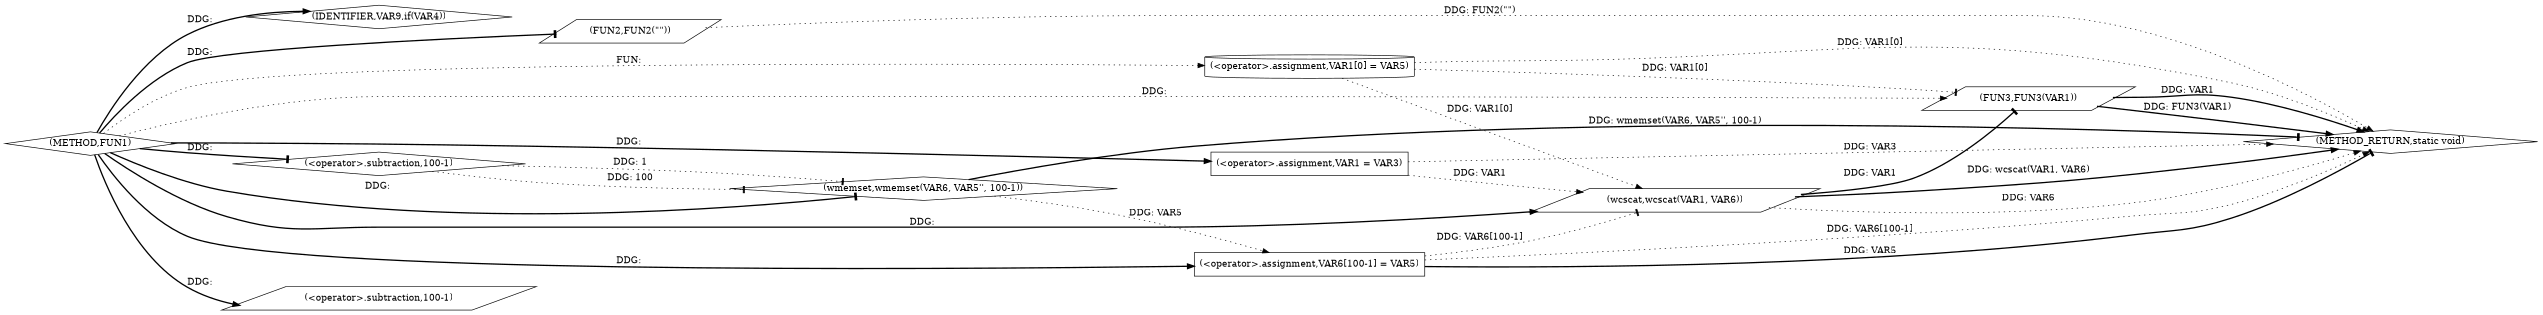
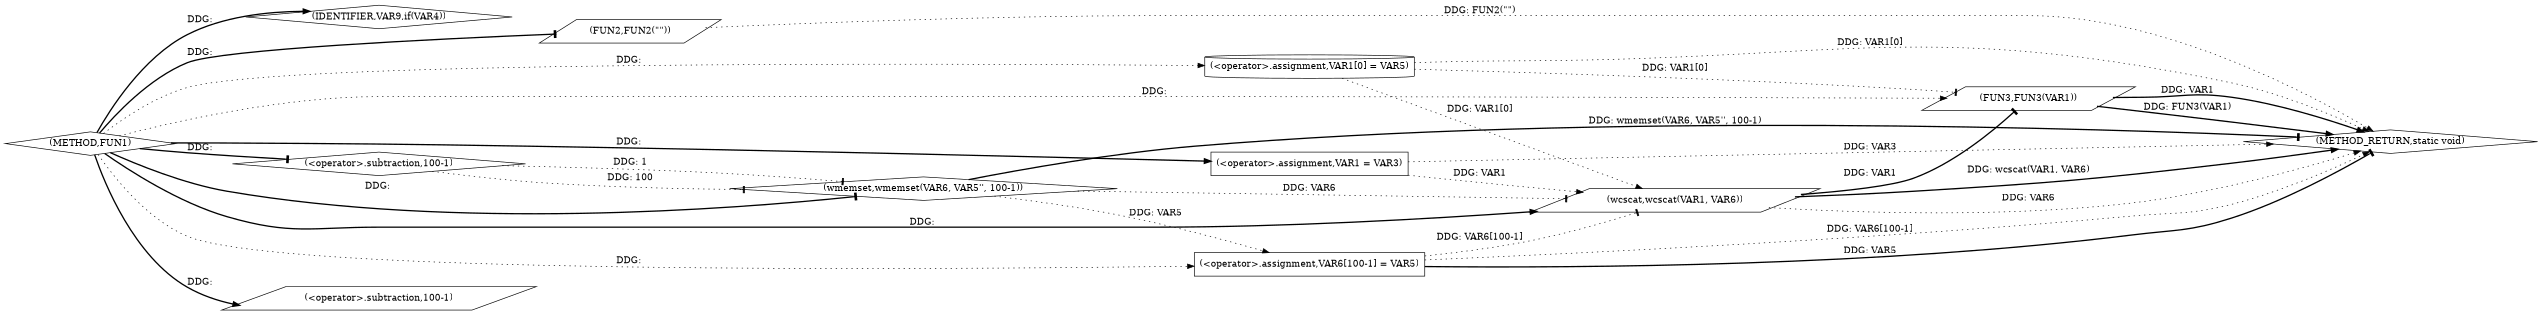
edge "(METHOD,FUN1)" -> "(<operator>.assignment,VAR1[0] = VAR5)": label "FUN: " -> "DDG: "
edge "(wmemset,wmemset(VAR6, VAR5'', 100-1))" -> "(wcscat,wcscat(VAR1, VAR6))": added, label "DDG: VAR6"
edge "(METHOD,FUN1)" -> "(<operator>.assignment,VAR6[100-1] = VAR5)": style bold -> dotted
